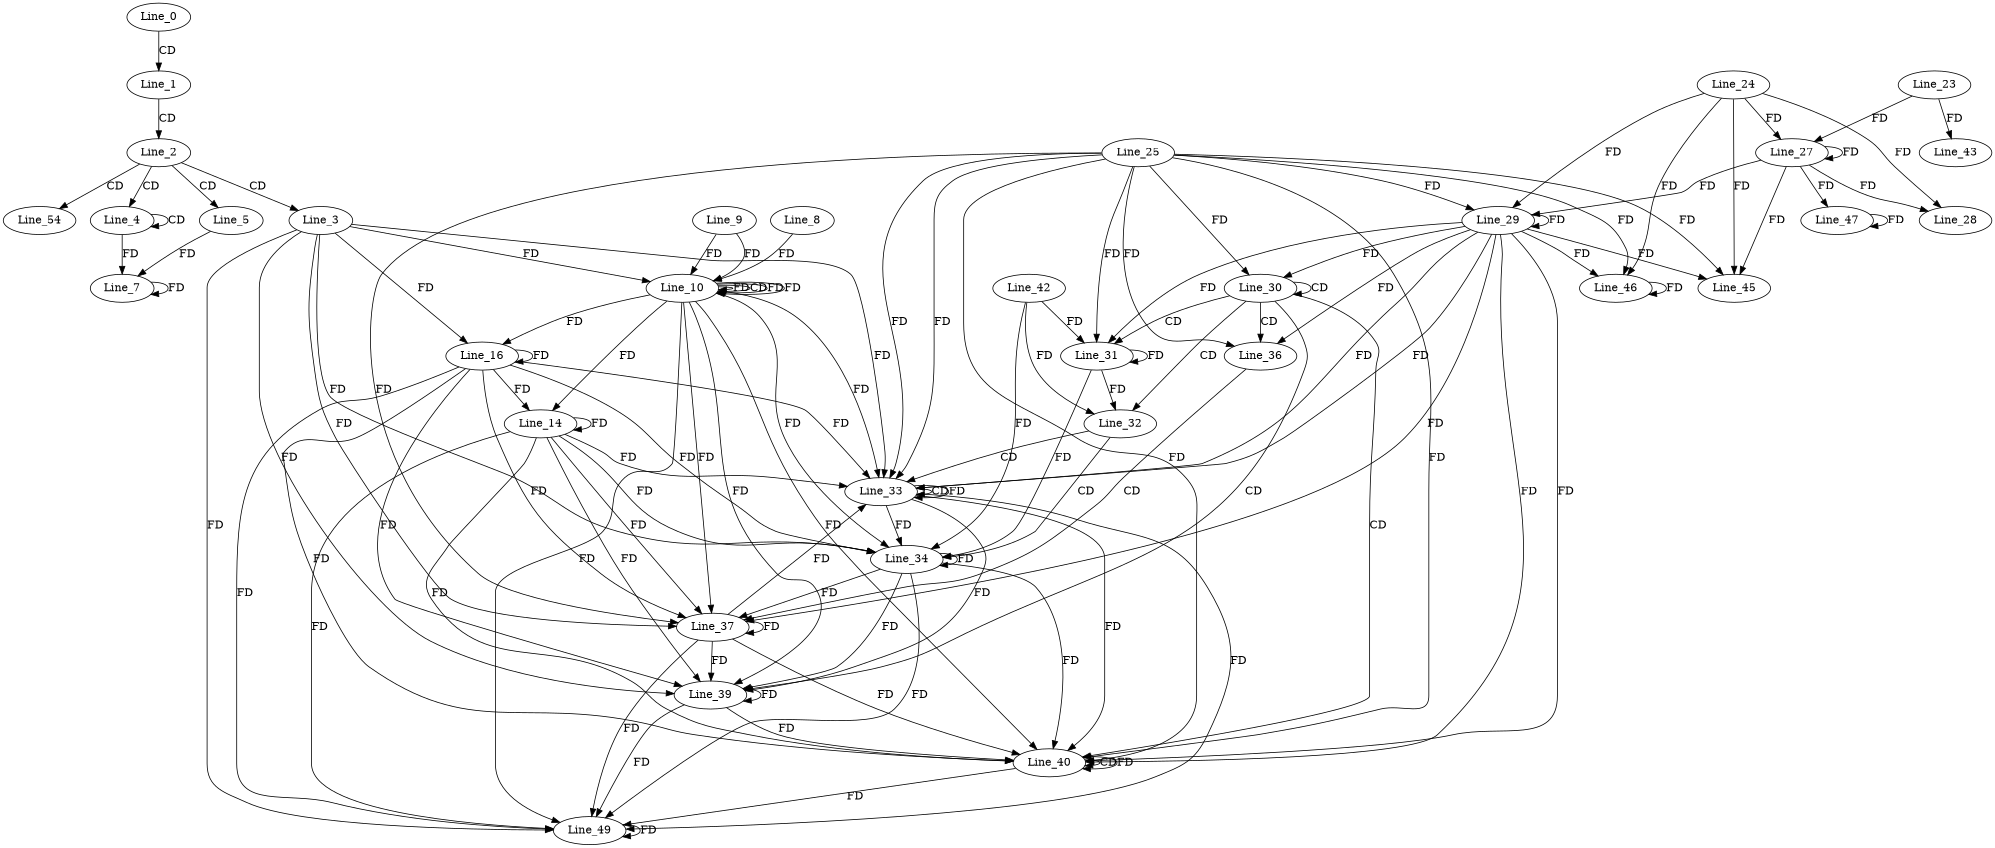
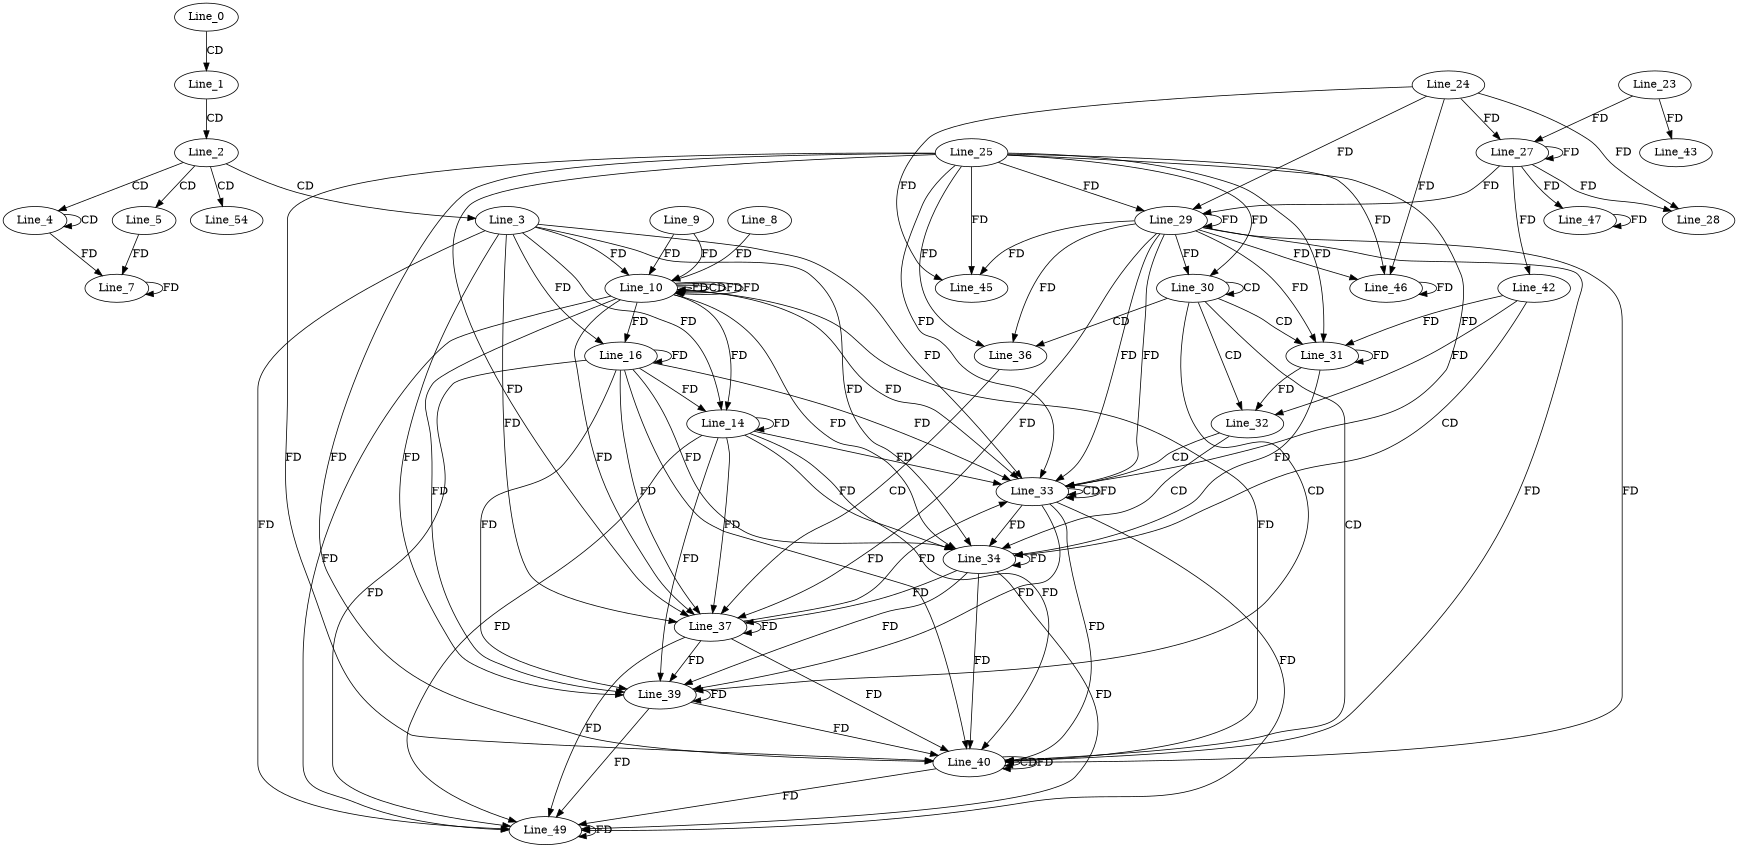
edge "Line_27" -> "Line_45": now "Line_27" -> "Line_42"
edge "Line_3" -> "Line_14": added, label "FD"
edge "Line_42" -> "Line_34": label "FD" -> "CD"
